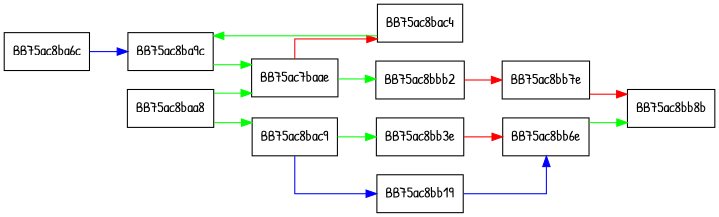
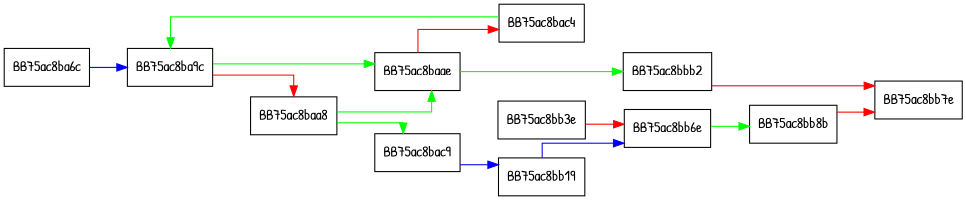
edge "BB75ac8ba9c" -> "BB75ac8baa8": added
node "BB75ac7baae": label "BB75ac7baae" -> "BB75ac8baae"
edge "BB75ac8bb7e" -> "BB75ac8bb8b": reversed
edge "BB75ac8bac9" -> "BB75ac8bb3e": removed
